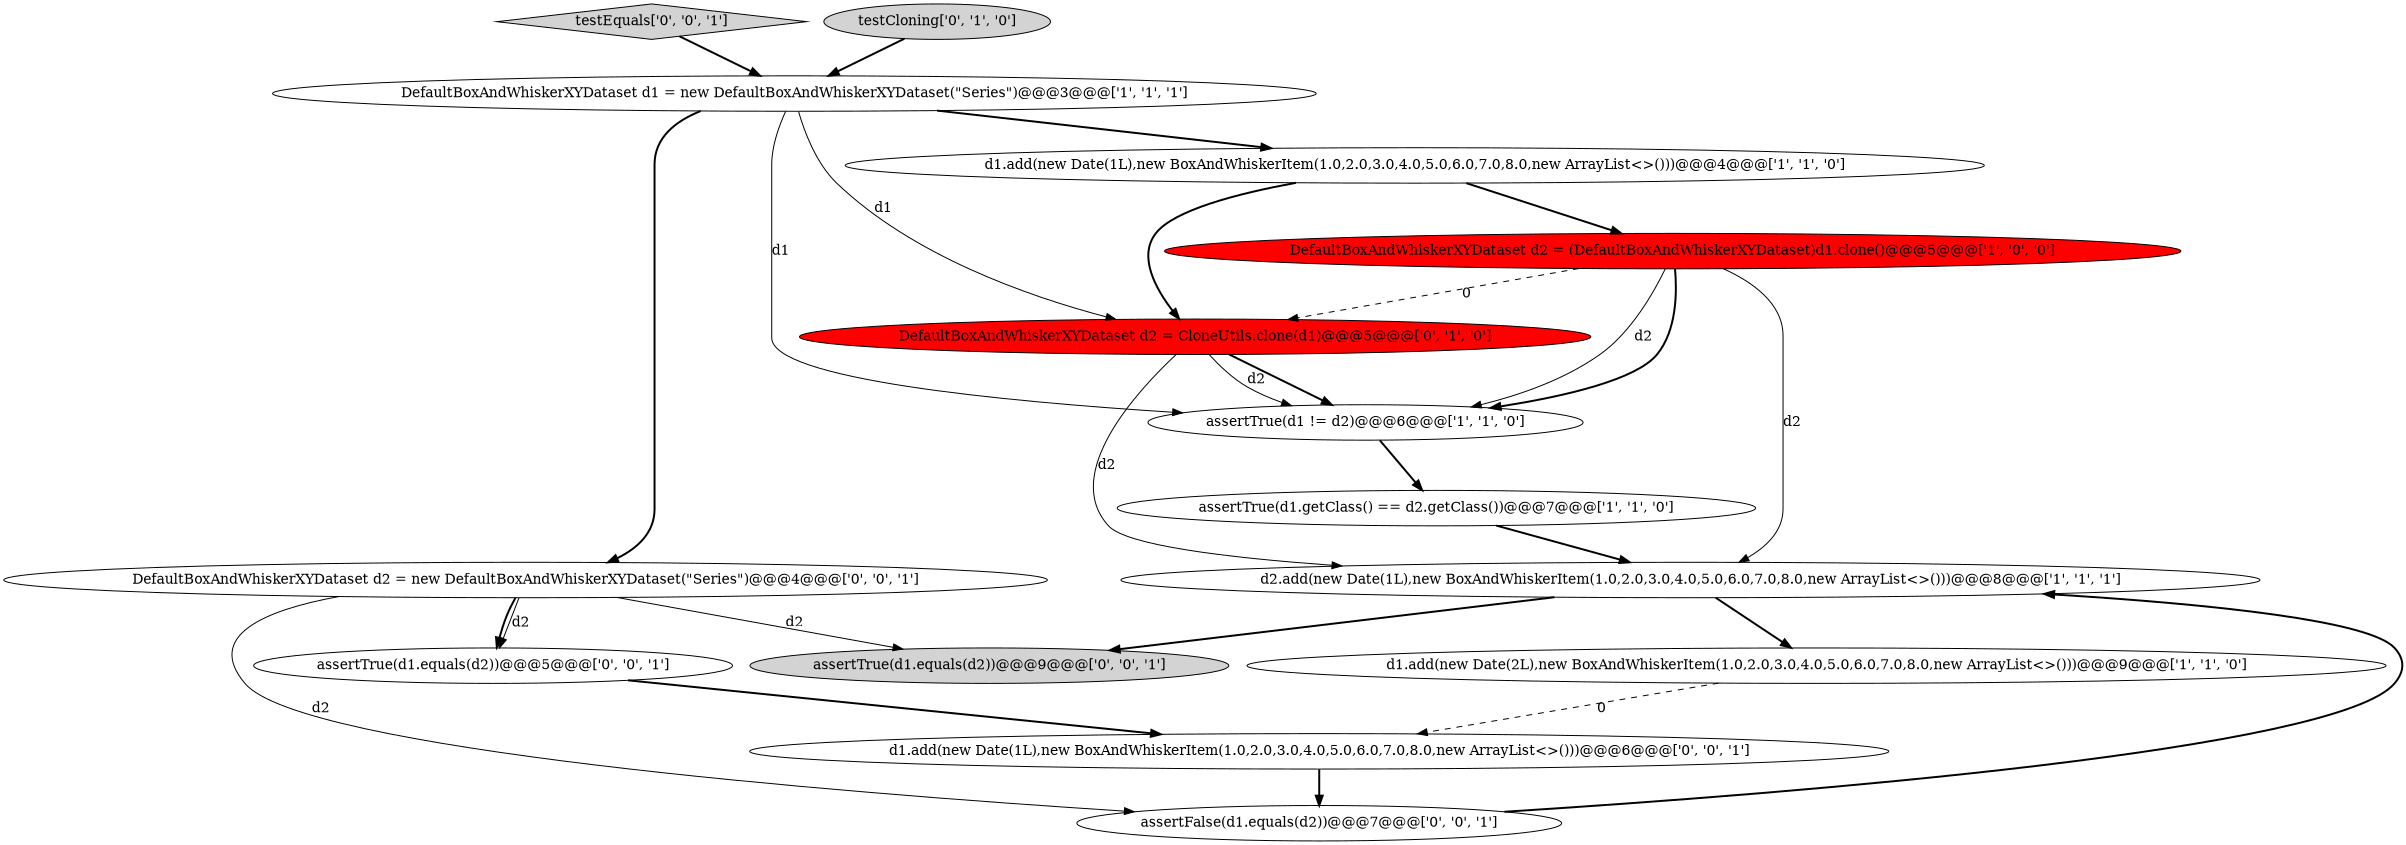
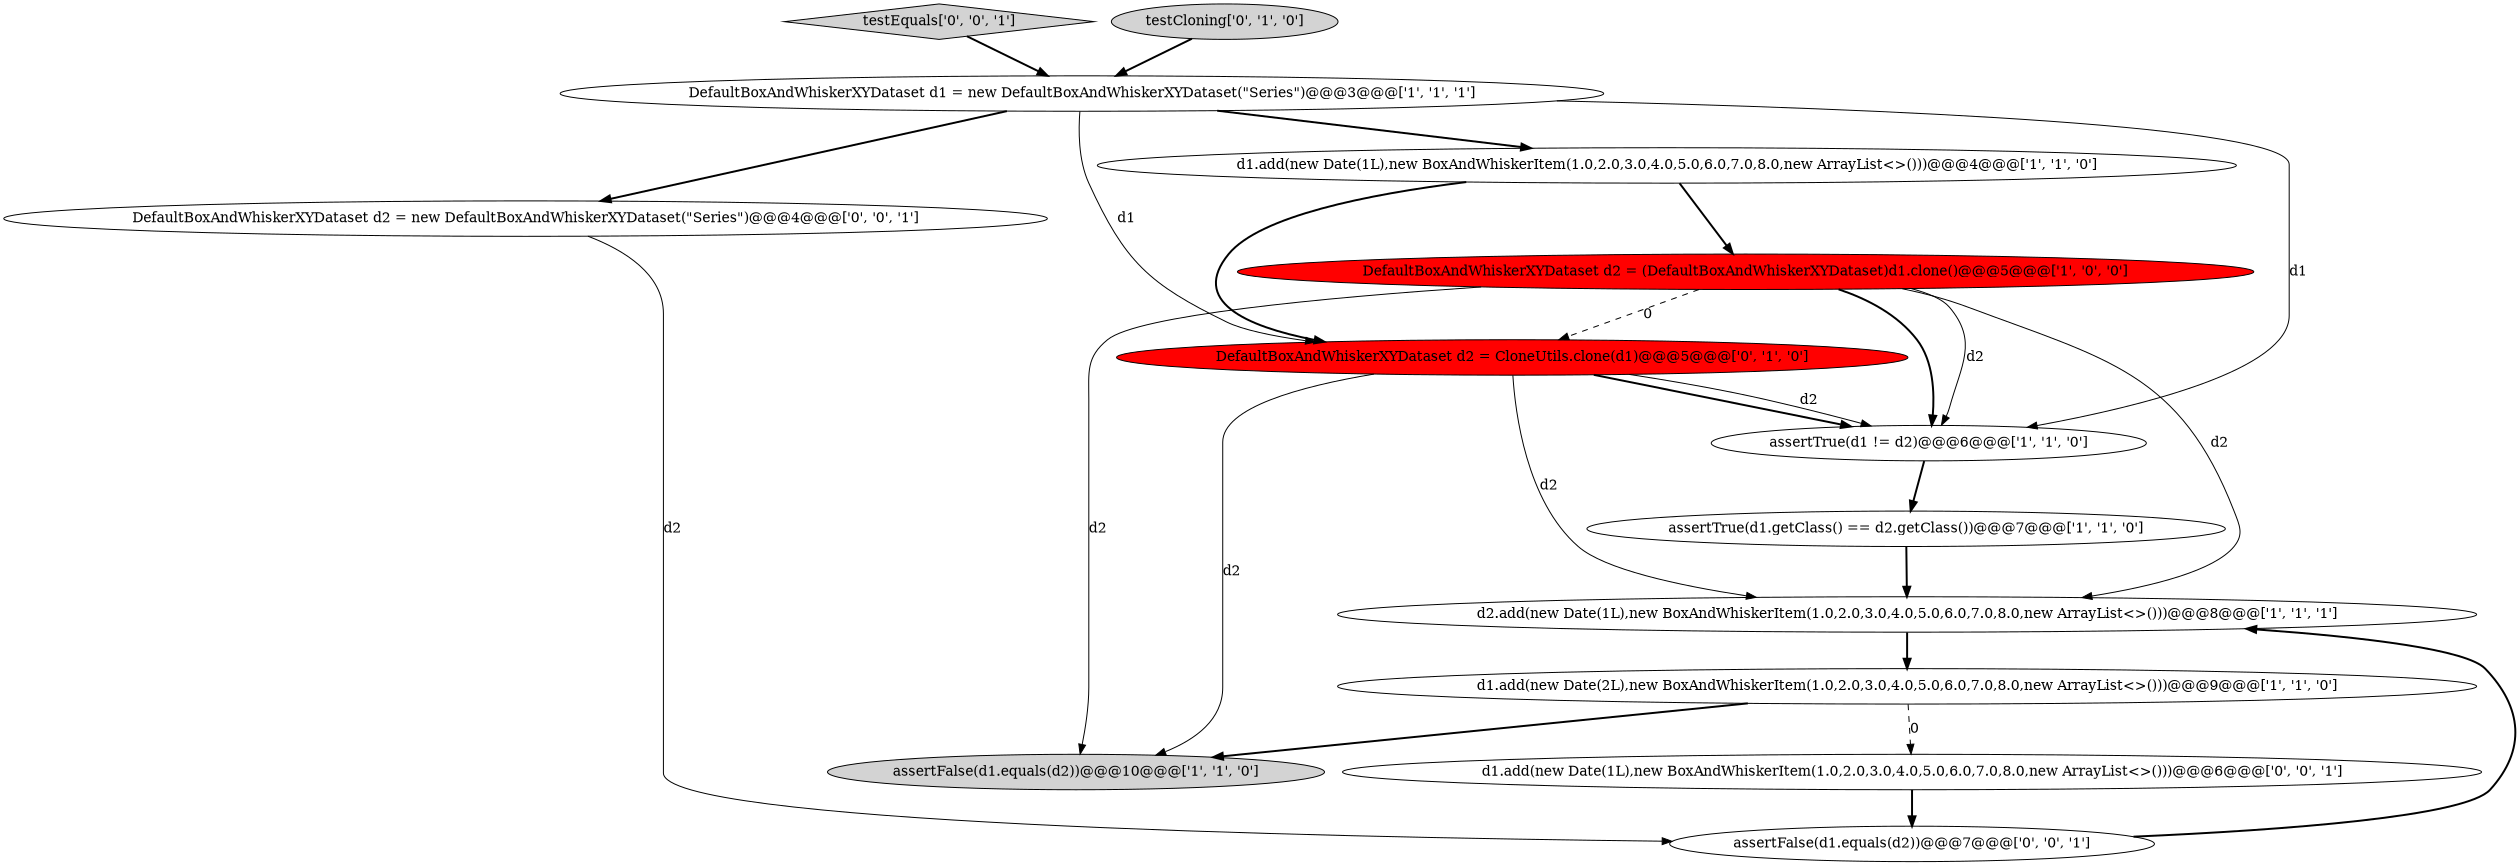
node "assertTrue(d1.equals(d2))@@@5@@@['0', '0', '1']": removed
node "assertTrue(d1.equals(d2))@@@9@@@['0', '0', '1']": removed
node "assertFalse(d1.equals(d2))@@@10@@@['1', '1', '0']": added
